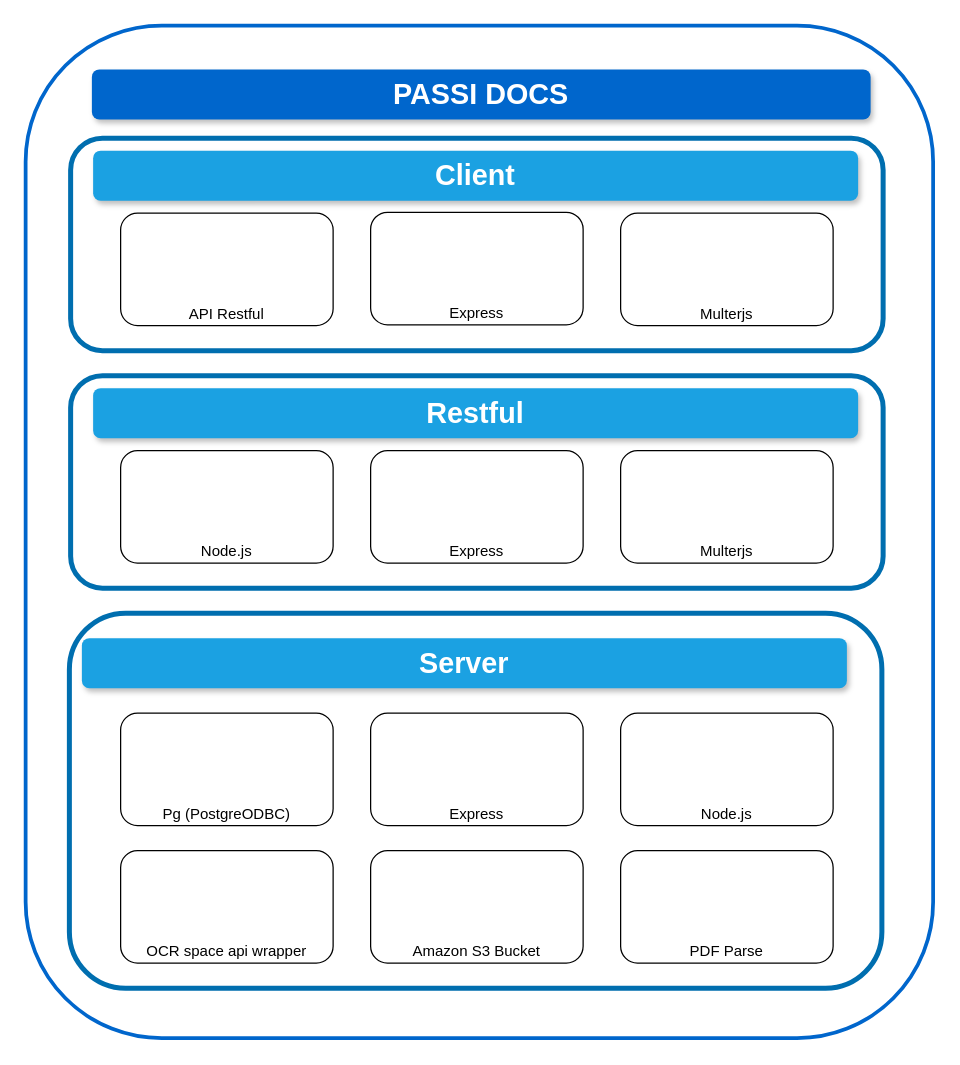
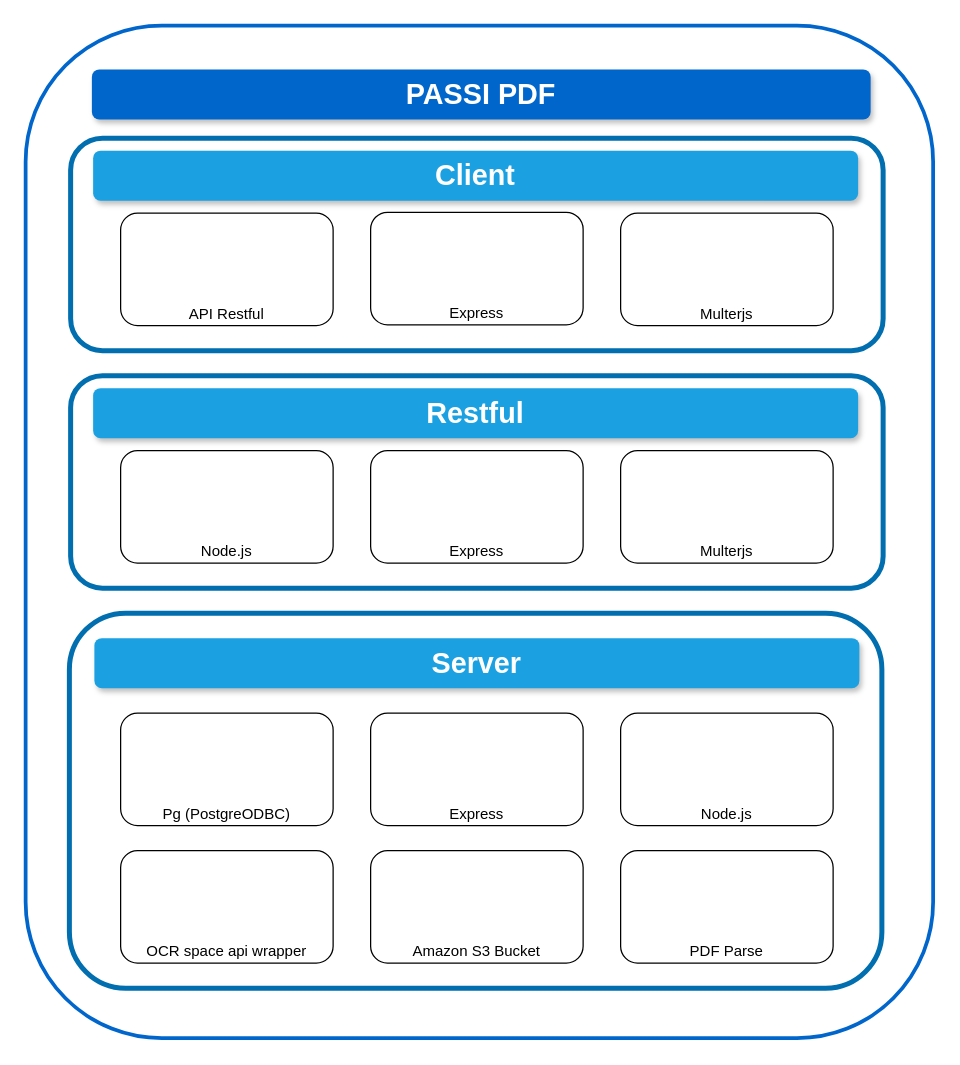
node "PASSI DOCS": label "PASSI DOCS" -> "PASSI PDF"
node "Server": moved (464, 663) -> (477, 663)
